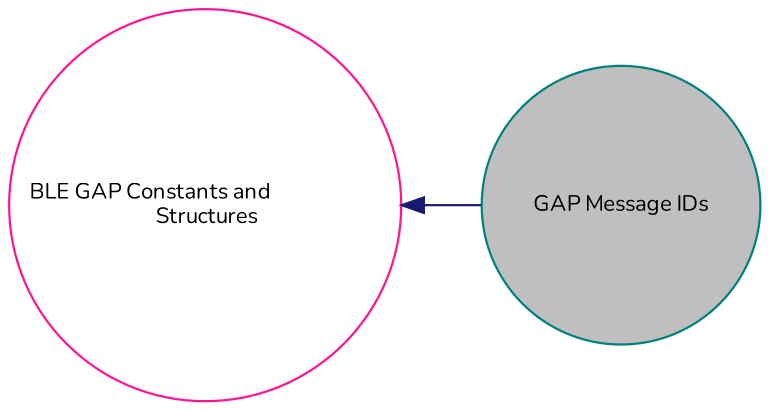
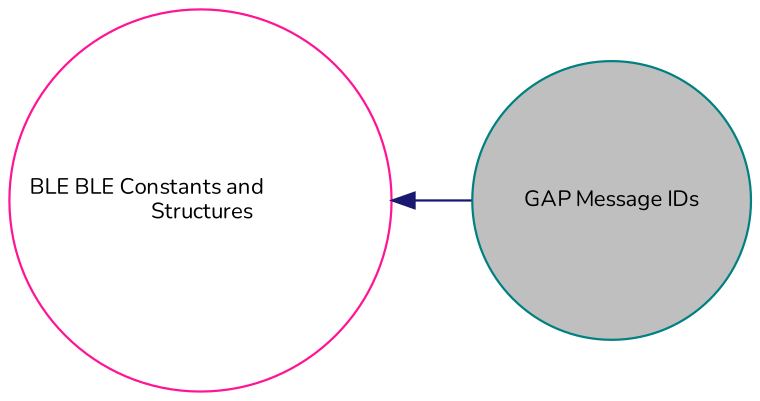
node "BLE GAP Constants and Structures": label "BLE GAP Constants and Structures" -> "BLE BLE Constants and Structures"
